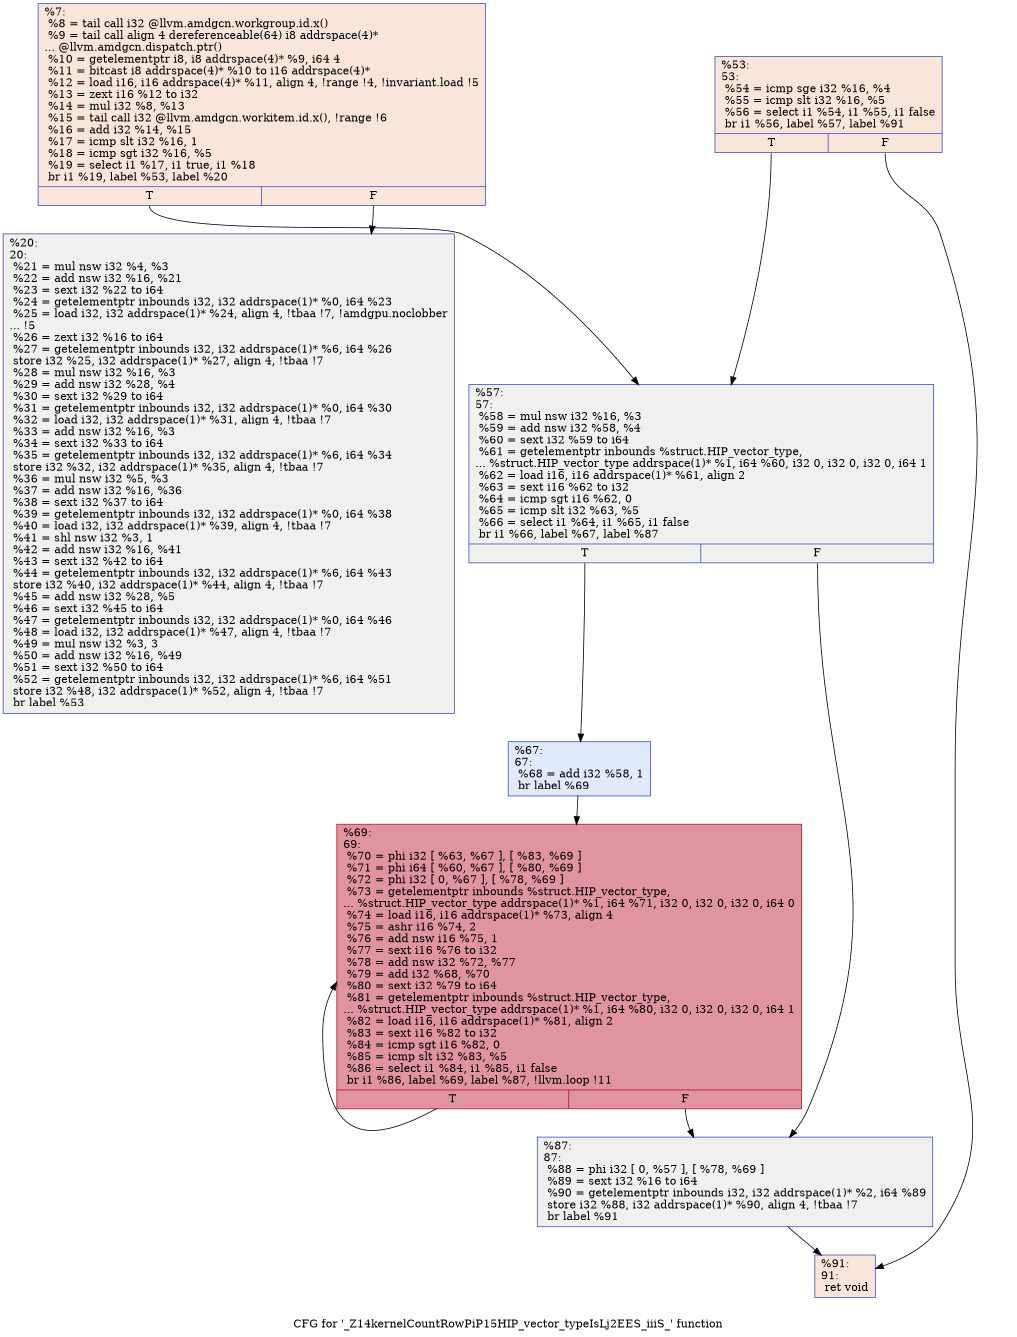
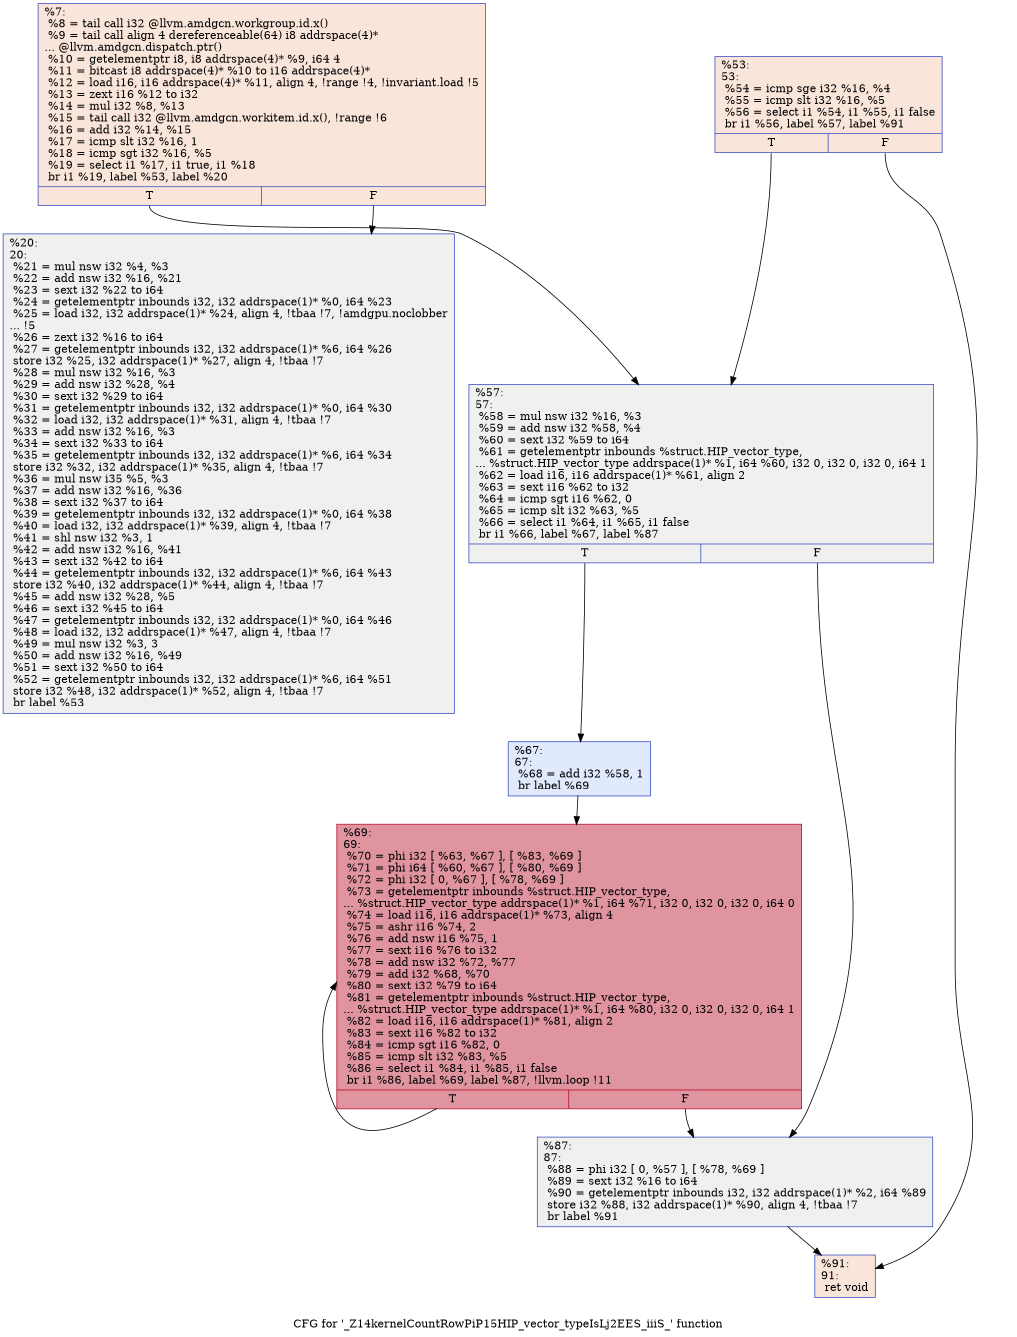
node "%20:": text "%36 = mul nsw i32 %5, %3" -> "%36 = mul nsw i35 %5, %3"
